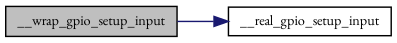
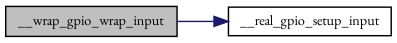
node "__wrap_gpio_setup_input": label "__wrap_gpio_setup_input" -> "__wrap_gpio_wrap_input"
